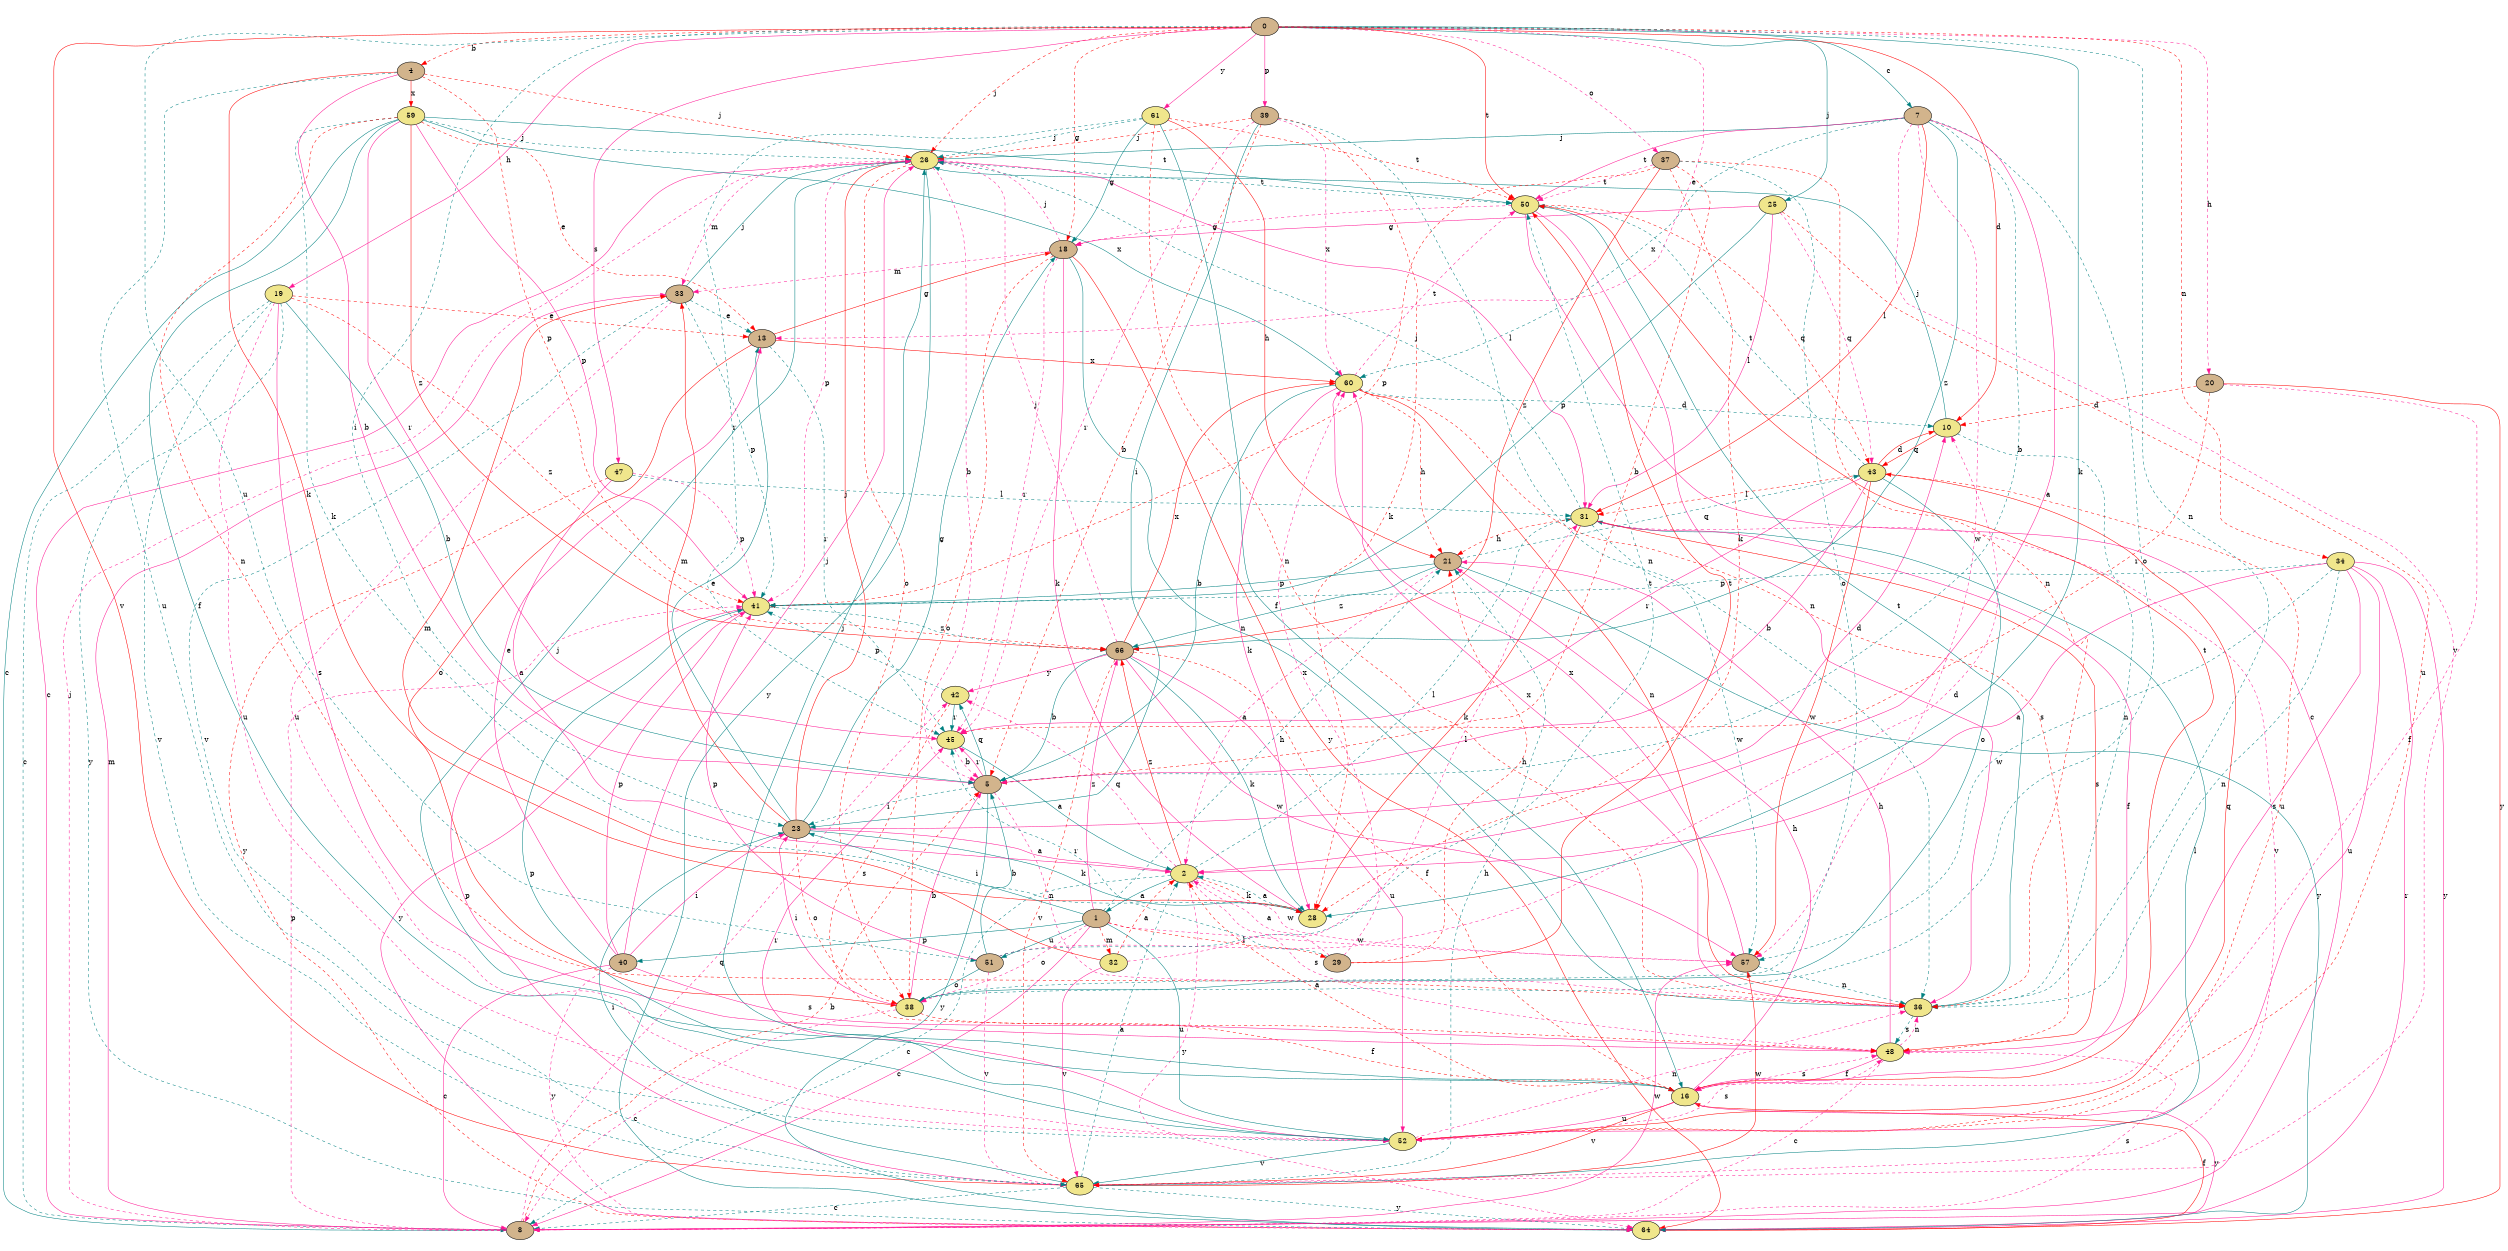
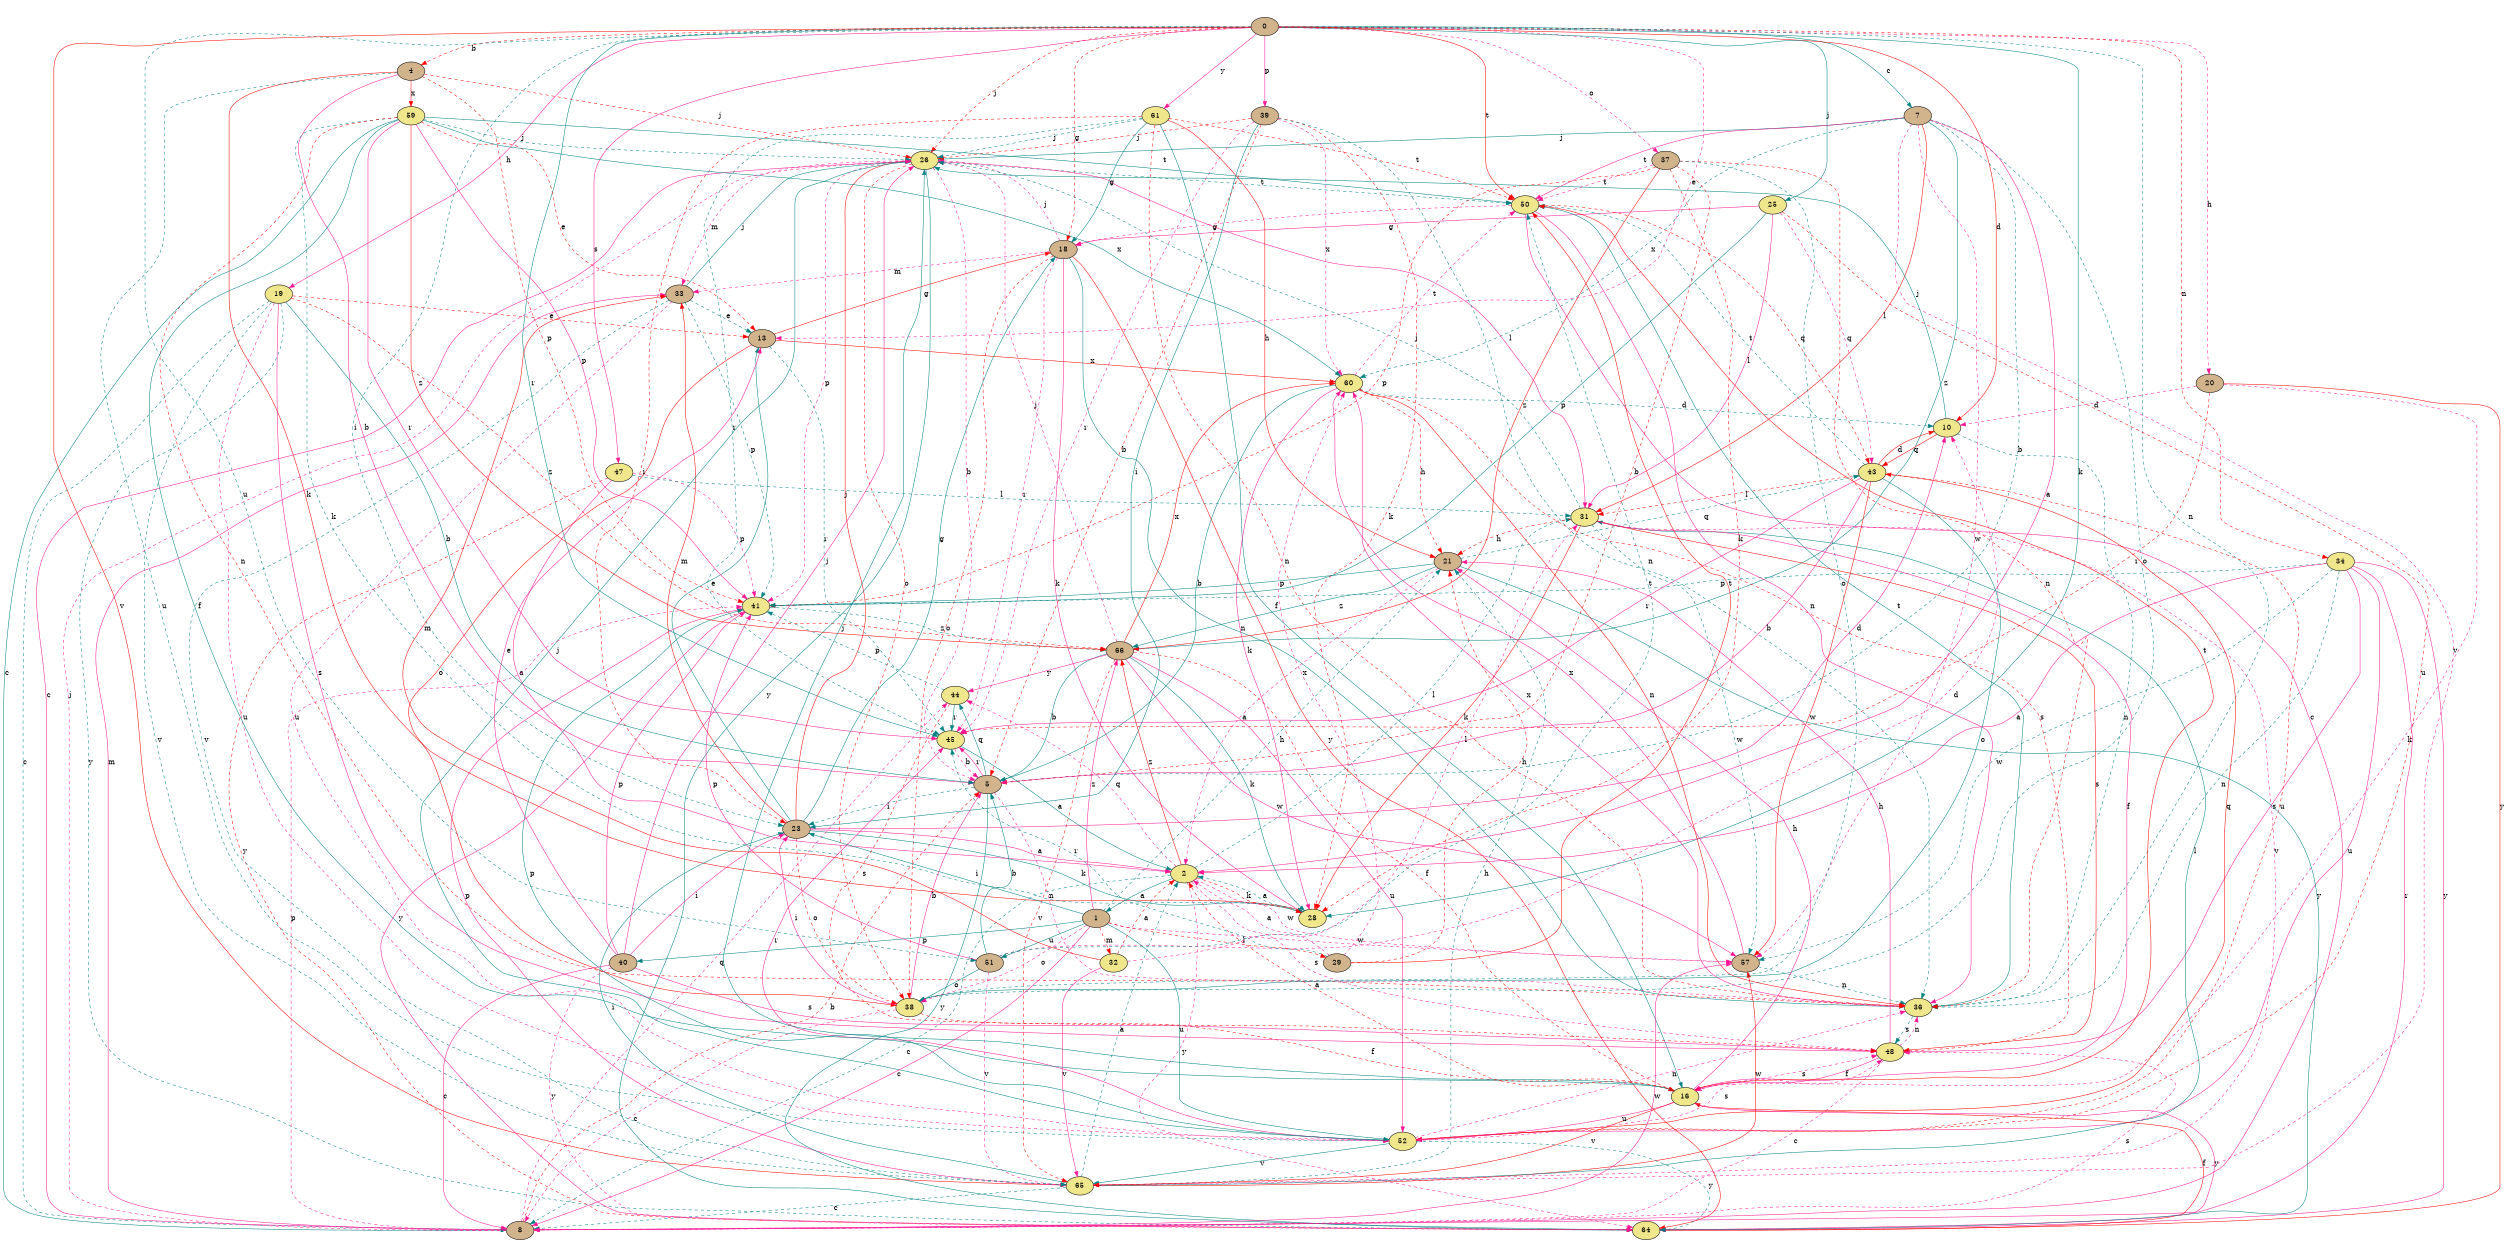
edge "0" -> "45": added, label "r"
edge "61" -> "23": added, label "i"
edge "20" -> "10": color red -> deeppink
node "42": label "42" -> "44"
edge "20" -> "16": label "f" -> "k"
edge "65" -> "64": now "52" -> "64"
